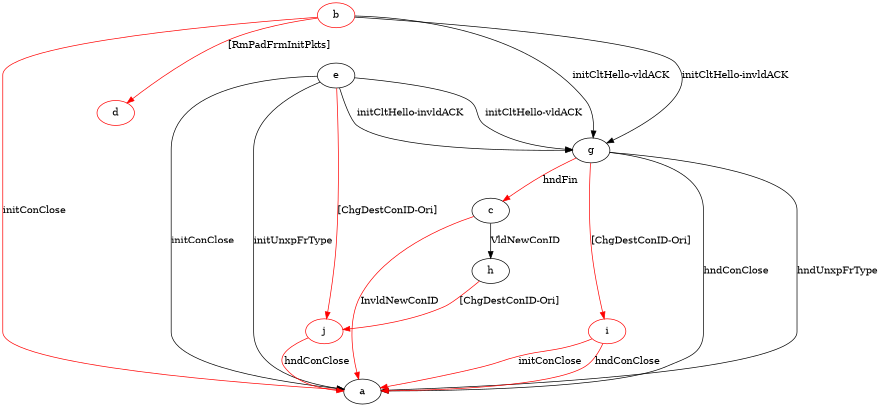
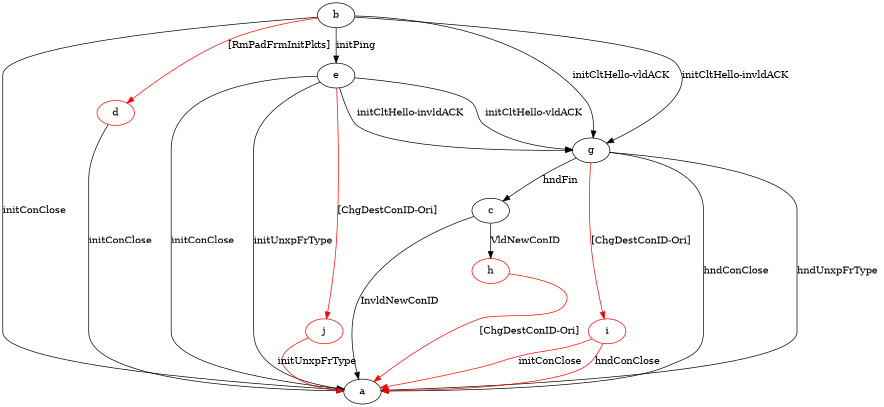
node "b": color red -> black
edge "b" -> "e": added, label "initPing"
edge "g" -> "c": color red -> black
edge "b" -> "a": color red -> black
edge "c" -> "a": color red -> black
node "h": color black -> red
edge "h" -> "j": now "h" -> "a"
edge "d" -> "a": added, label "initConClose"
edge "j" -> "a": label "hndConClose " -> "initUnxpFrType "
